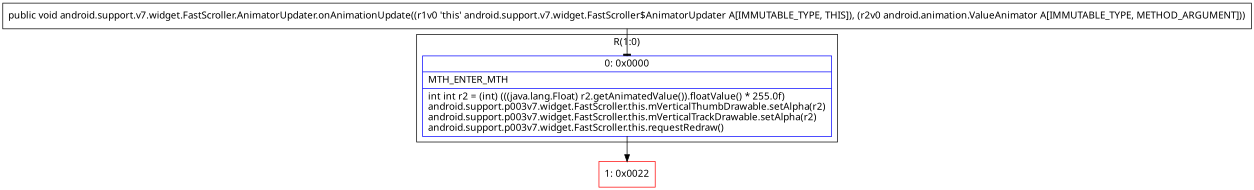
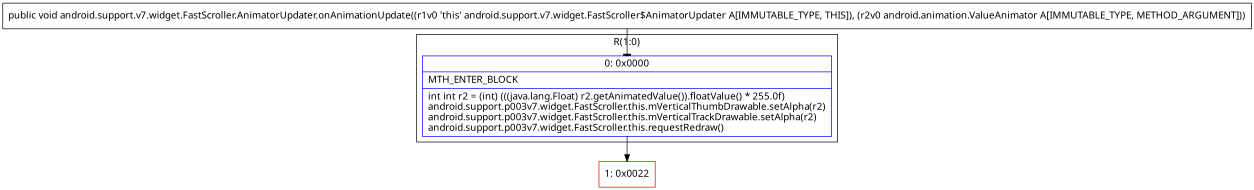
node "0: 0x0000": text "MTH_ENTER_MTH" -> "MTH_ENTER_BLOCK"
